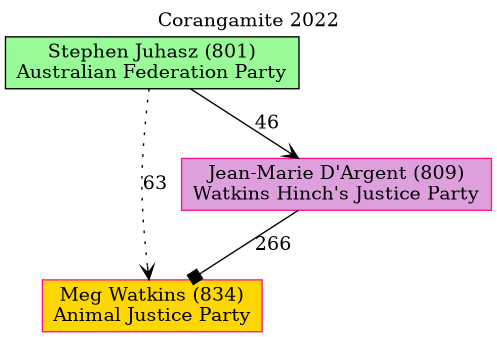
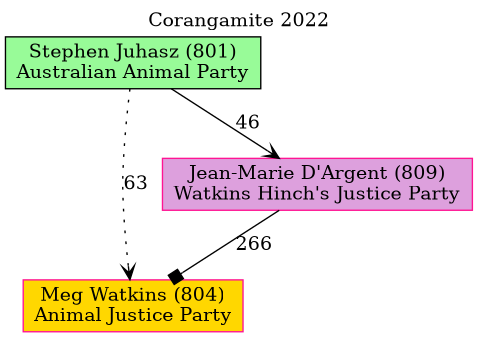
node "Stephen Juhasz (801) Australian Federation Party": label "Stephen Juhasz (801) Australian Federation Party" -> "Stephen Juhasz (801) Australian Animal Party"
node "Meg Watkins (834) Animal Justice Party": label "Meg Watkins (834) Animal Justice Party" -> "Meg Watkins (804) Animal Justice Party"
